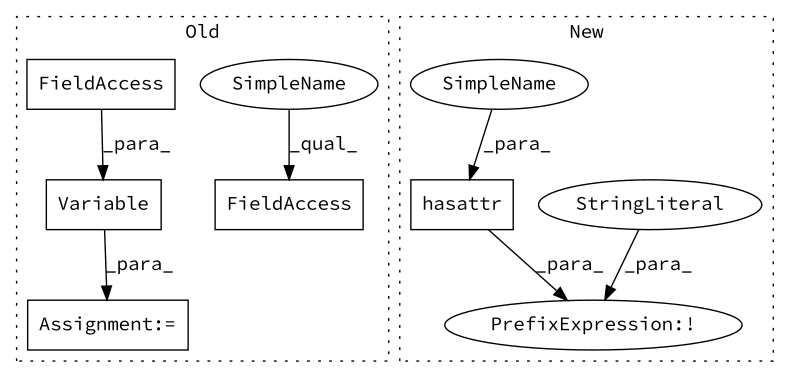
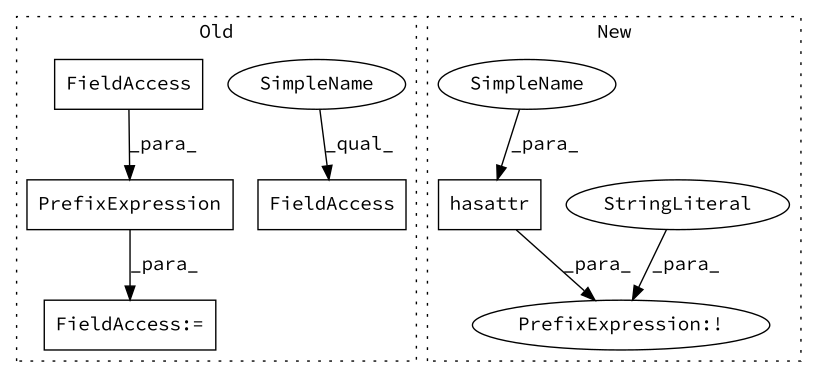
node "Variable": label "Variable" -> "PrefixExpression"
node "Assignment:=": label "Assignment:=" -> "FieldAccess:="
